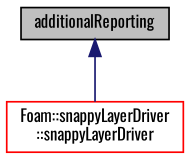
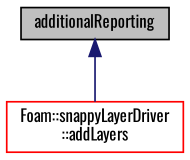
node "Foam::snappyLayerDriver ::snappyLayerDriver": label "Foam::snappyLayerDriver ::snappyLayerDriver" -> "Foam::snappyLayerDriver ::addLayers"
